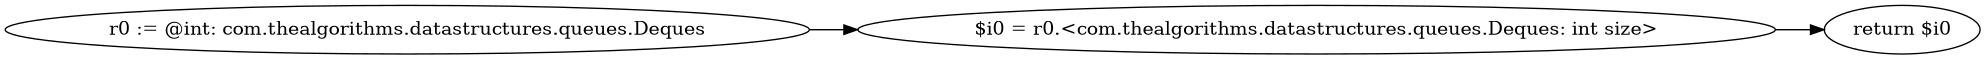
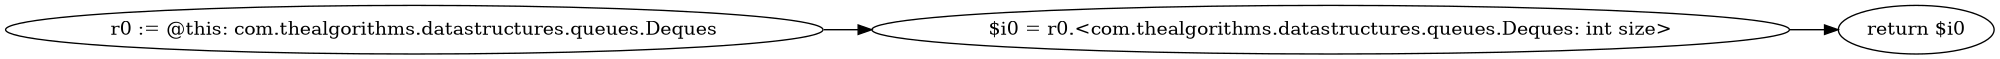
node "r0 := @int: com.thealgorithms.datastructures.queues.Deques": label "r0 := @int: com.thealgorithms.datastructures.queues.Deques" -> "r0 := @this: com.thealgorithms.datastructures.queues.Deques"
